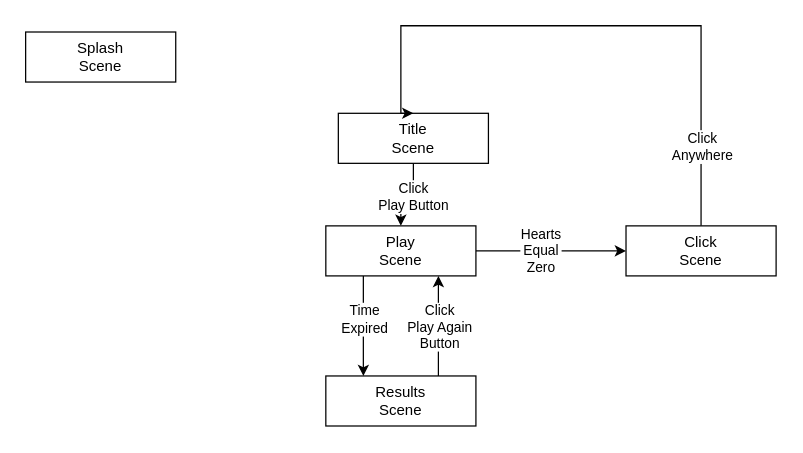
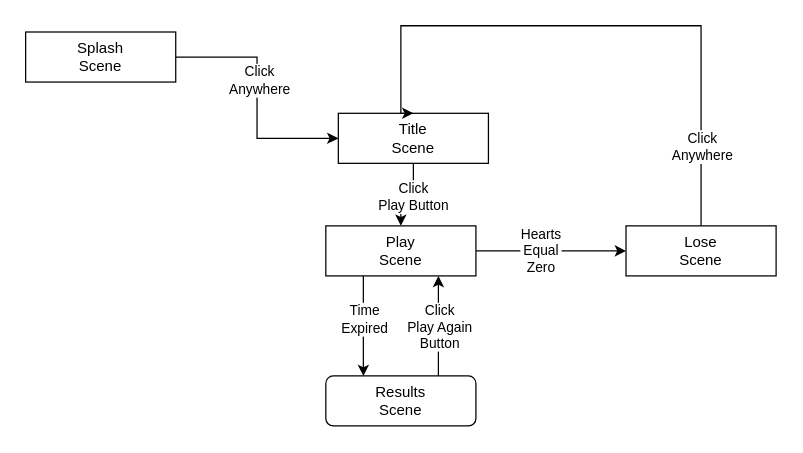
edge "Splash Scene" -> "Title Scene": added, label "Click Anywhere"
node "Click Scene": label "Click Scene" -> "Lose Scene"
node "Results Scene": shape rectangle -> rounded rectangle
